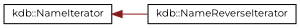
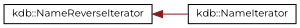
edge "kdb::NameReverseIterator" -> "kdb::NameIterator": reversed
